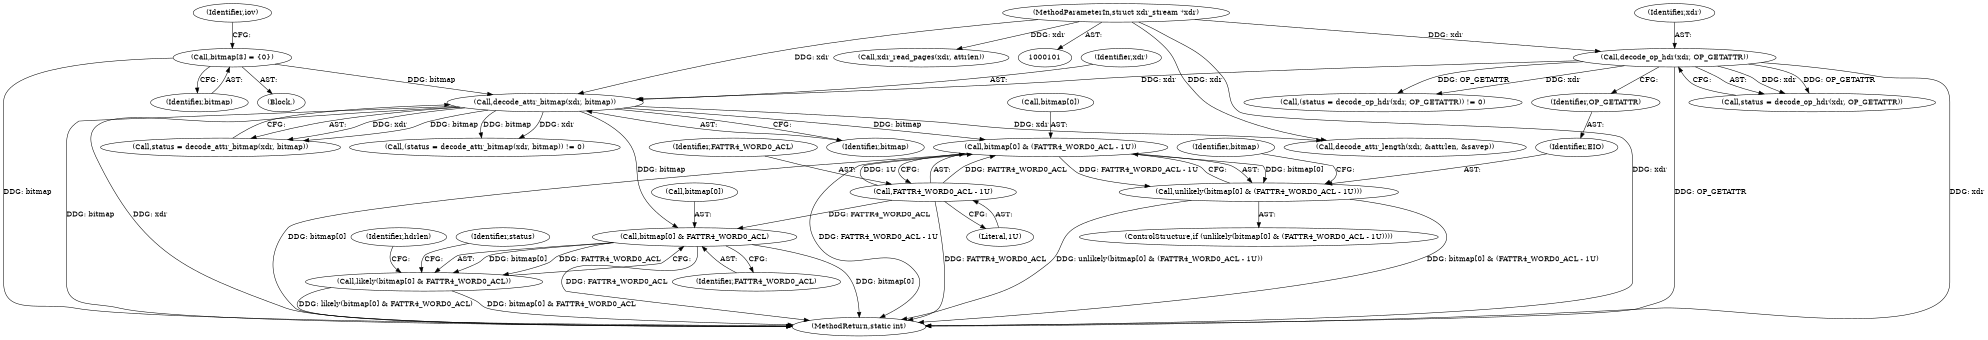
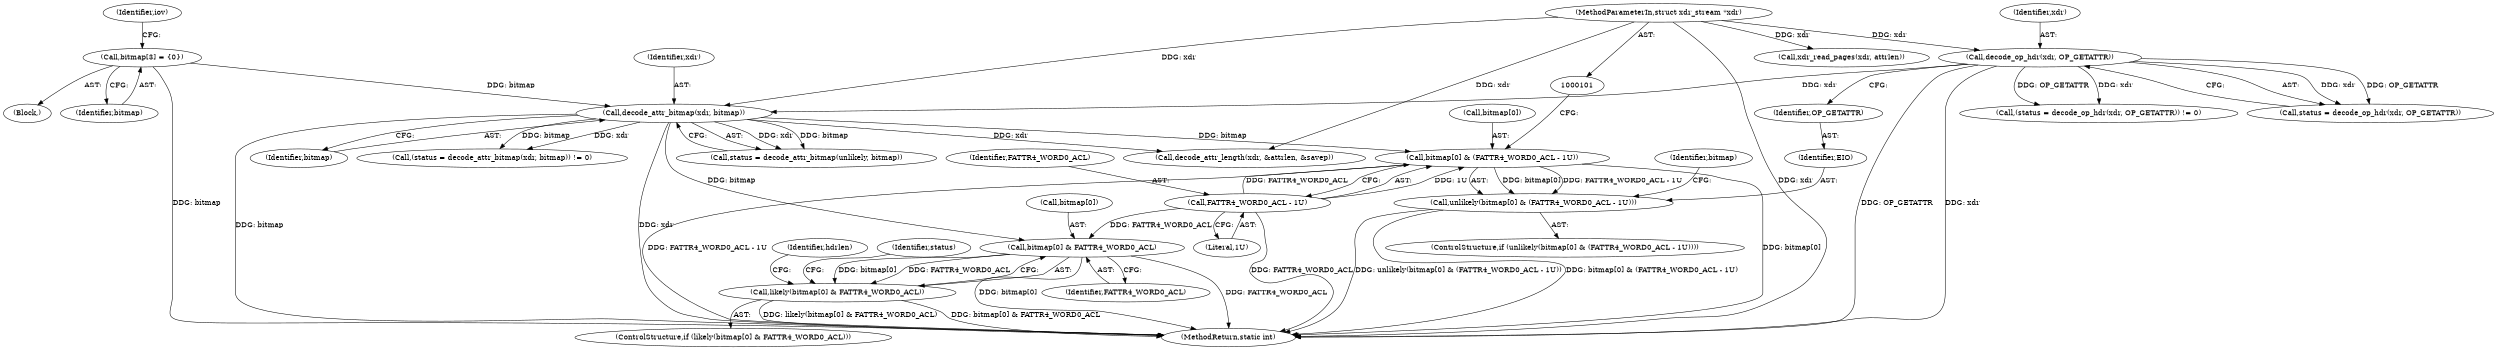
node "(Call,status = decode_attr_bitmap(xdr, bitmap))": label "(Call,status = decode_attr_bitmap(xdr, bitmap))" -> "(Call,status = decode_attr_bitmap(unlikely, bitmap))"
edge "(Call,unlikely(bitmap[0] & (FATTR4_WORD0_ACL - 1U)))" -> "(Call,bitmap[0] & (FATTR4_WORD0_ACL - 1U))": now "1000101" -> "(Call,bitmap[0] & (FATTR4_WORD0_ACL - 1U))"
node "(ControlStructure,if (likely(bitmap[0] & FATTR4_WORD0_ACL)))": added
